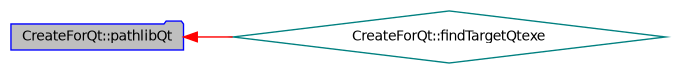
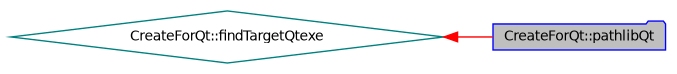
edge "CreateForQt::findTargetQtexe" -> "CreateForQt::pathlibQt": reversed
